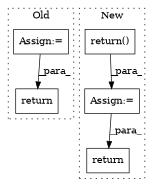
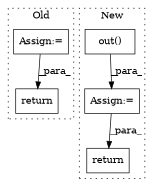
node "return()": label "return()" -> "out()"
